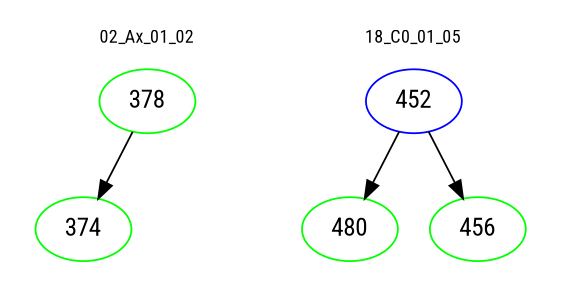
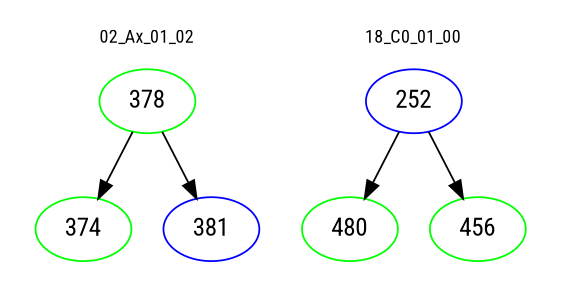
cluster "18_C0_01_05": label "18_C0_01_05" -> "18_C0_01_00"
node "452": label "452" -> "252"
node "381": added
